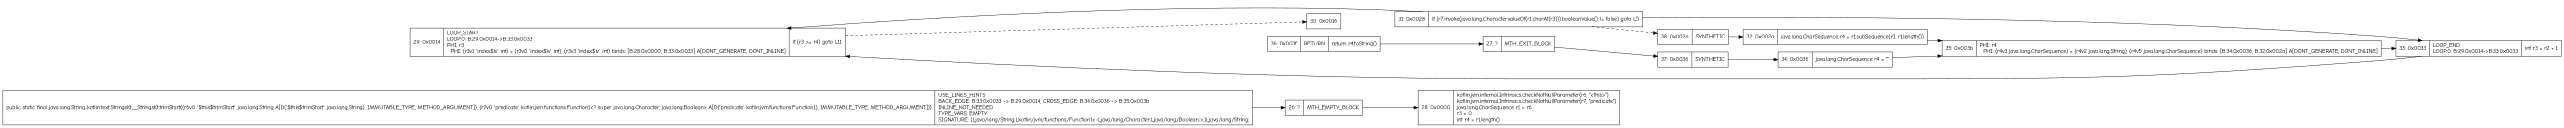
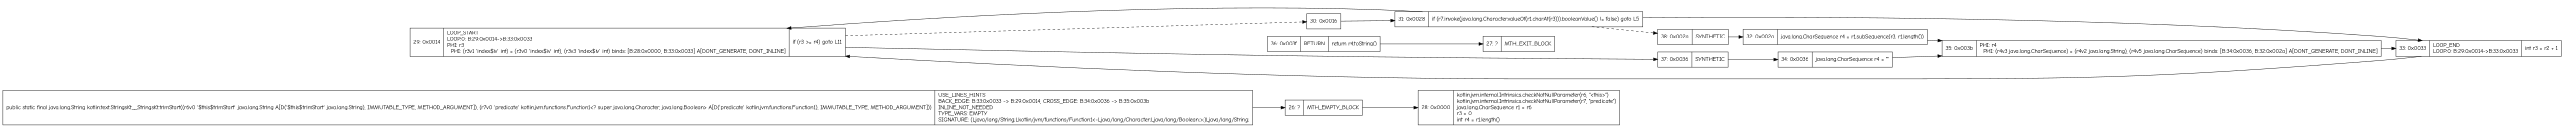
edge "30: 0x0016" -> "31: 0x0028": added
edge "27: ?" -> "37: 0x0036": now "29: 0x0014" -> "37: 0x0036"
